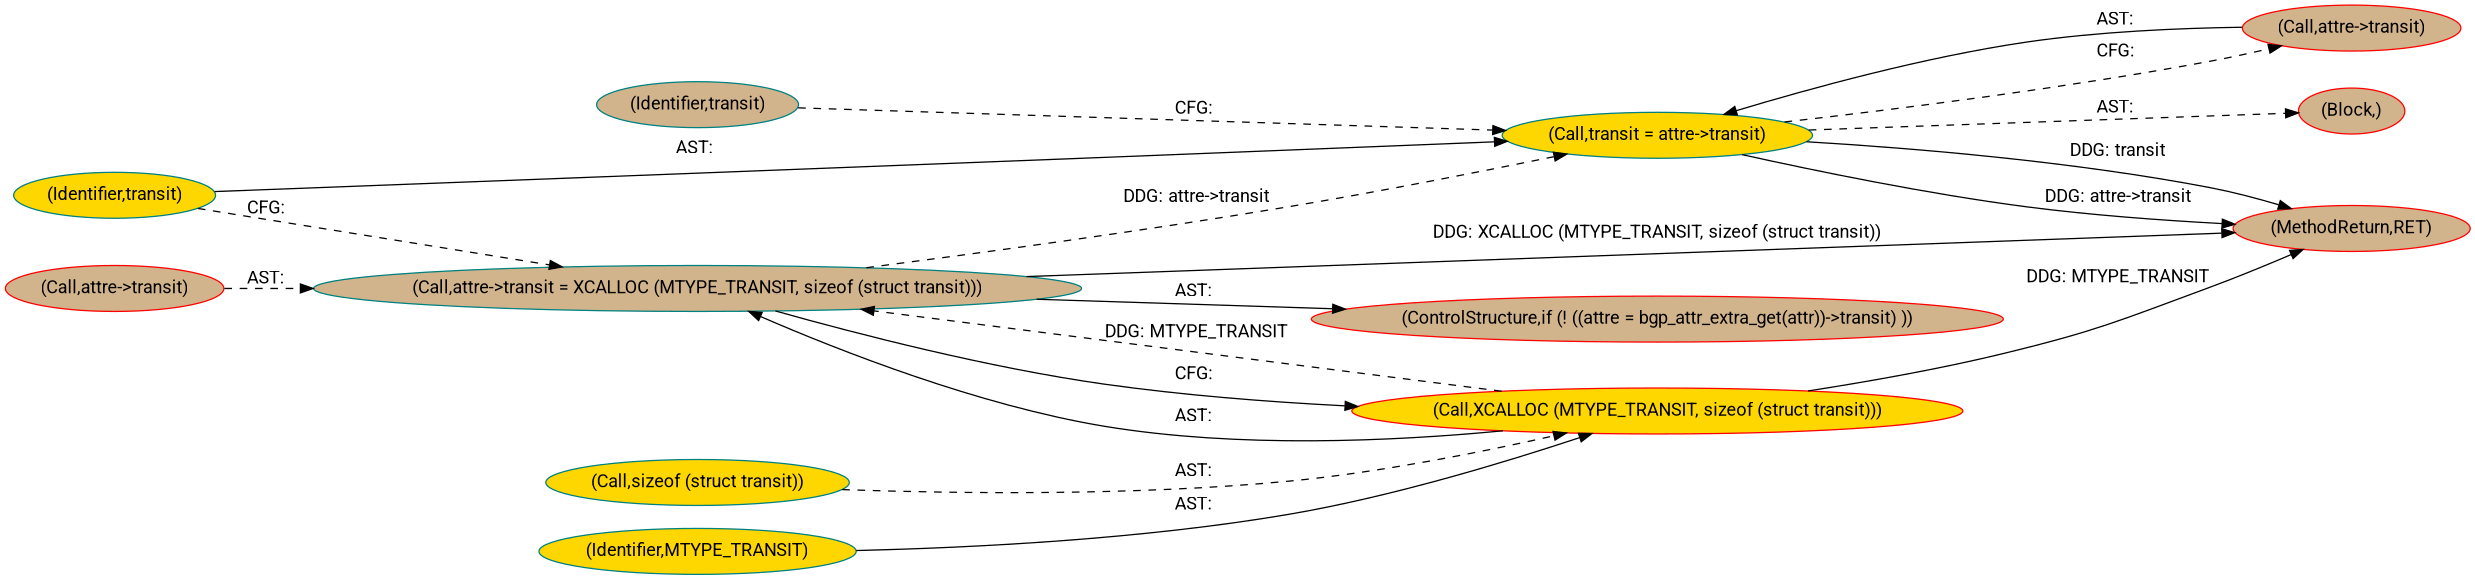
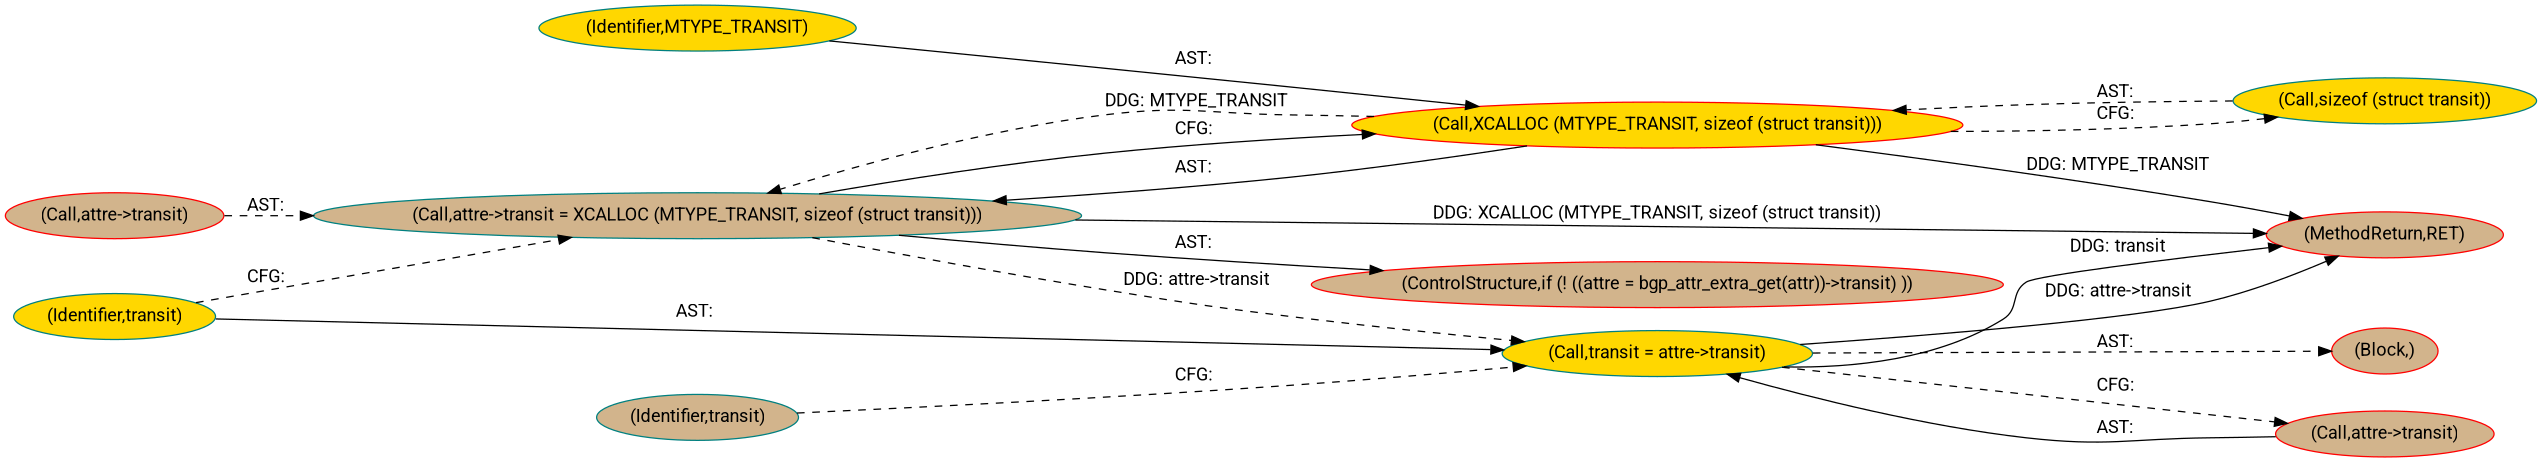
edge "(Call,XCALLOC (MTYPE_TRANSIT, sizeof (struct transit)))" -> "(Call,sizeof (struct transit))": added, label "CFG:"
